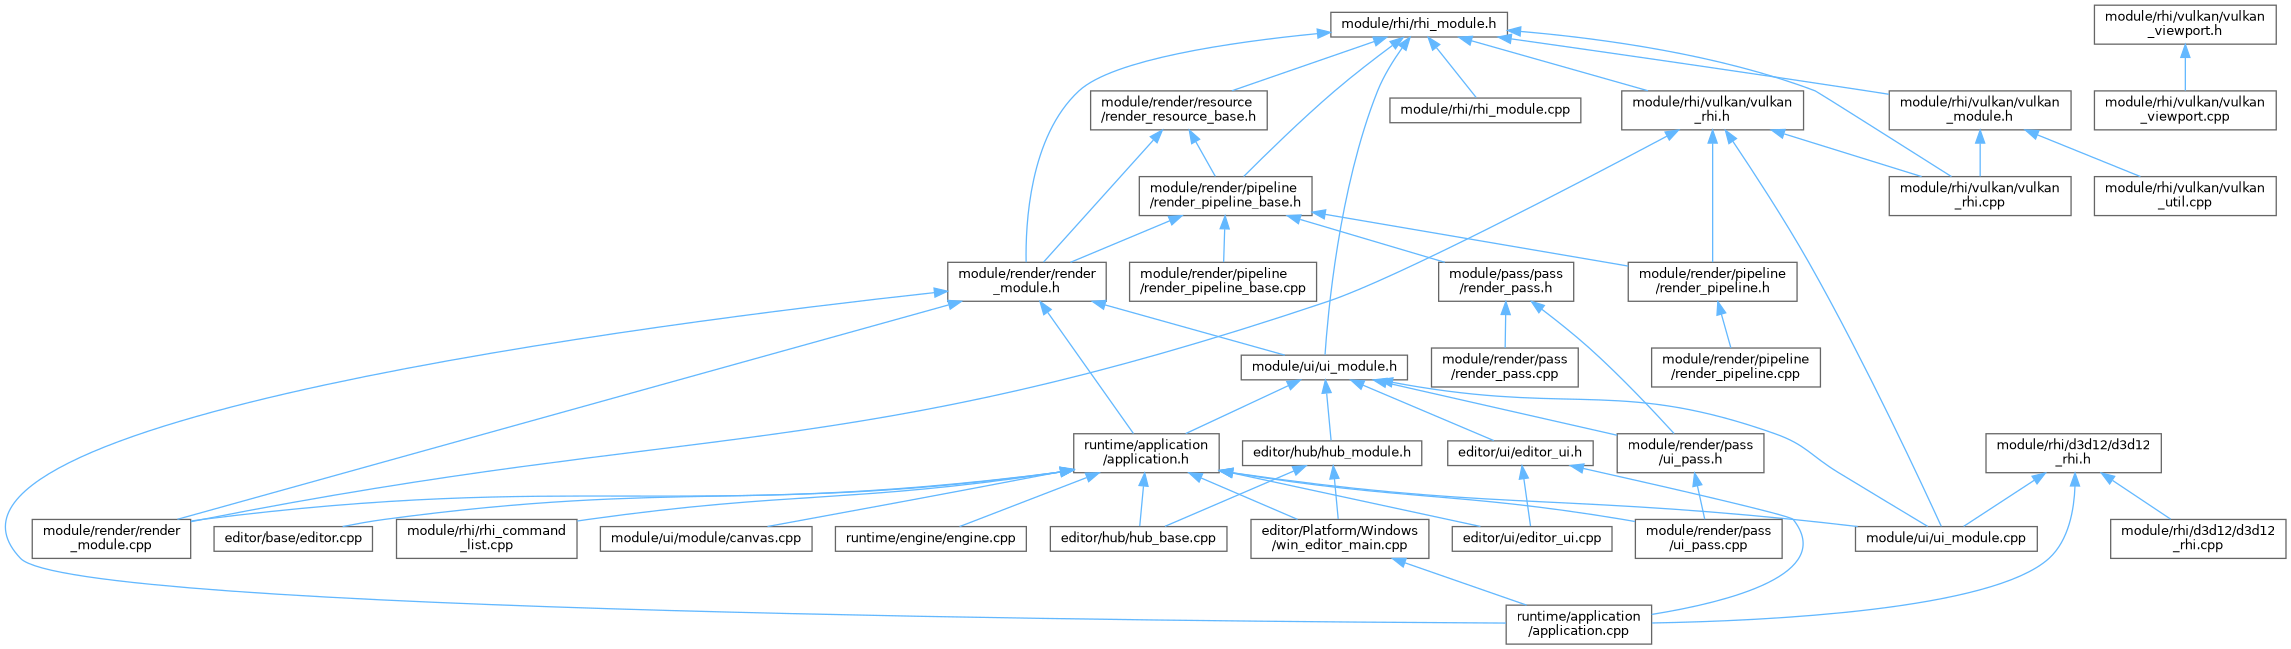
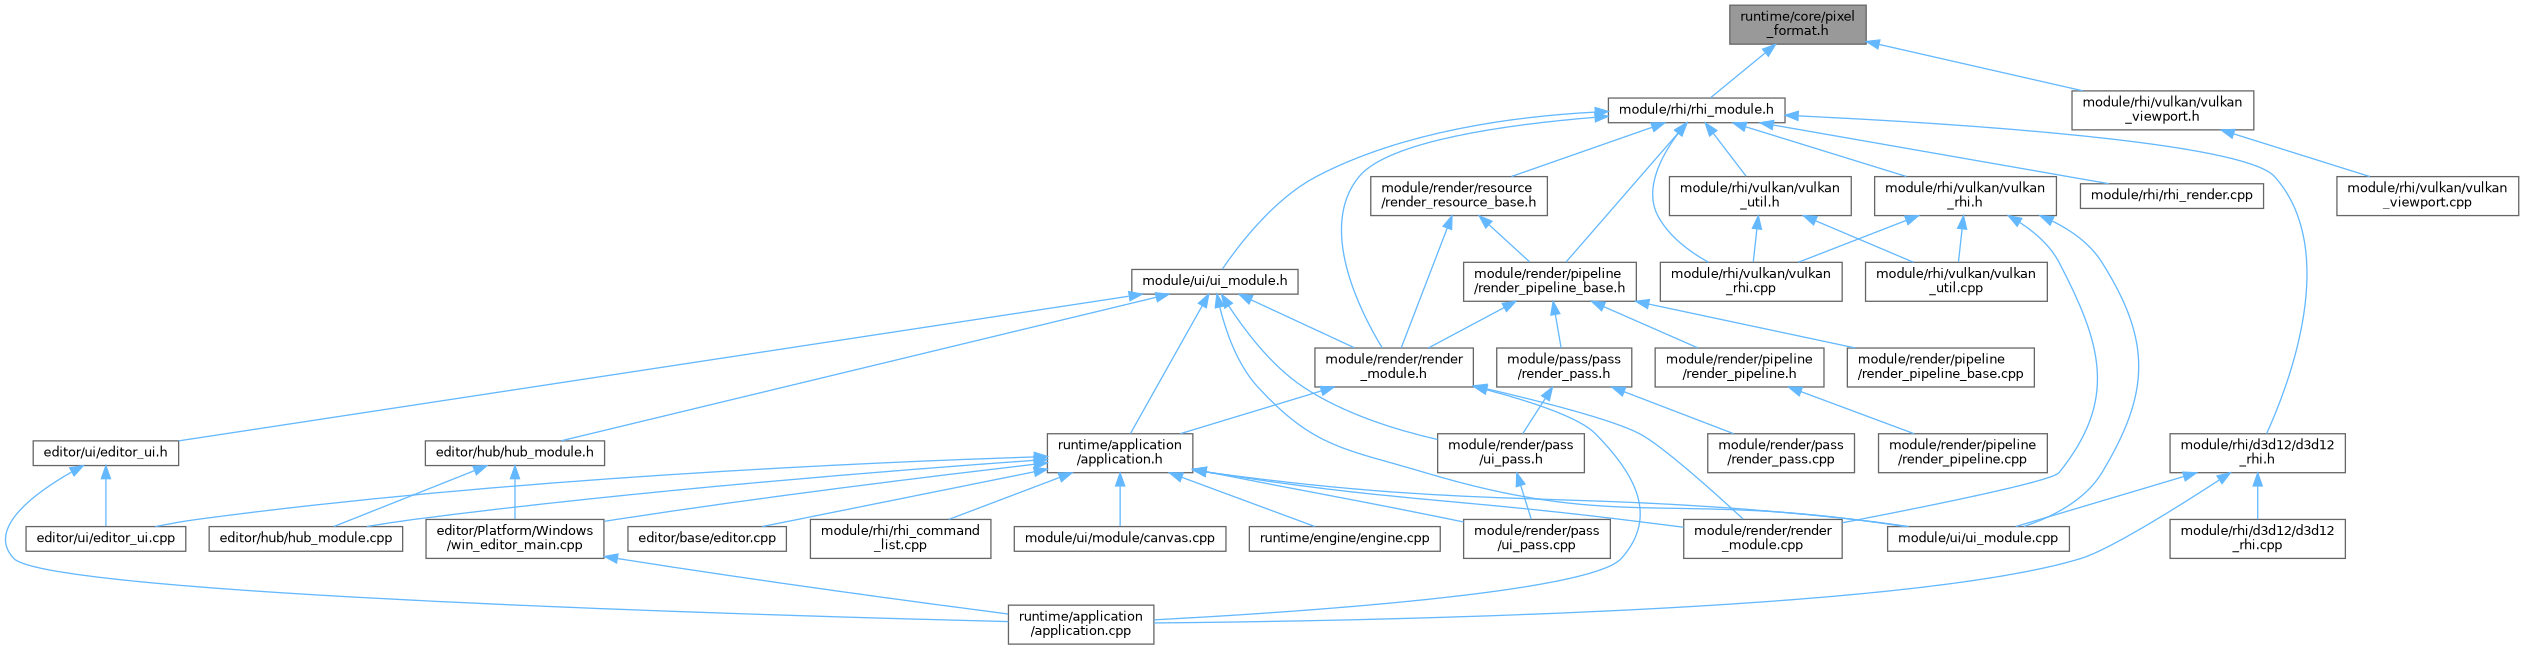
node "runtime/core/pixel _format.h": added
node "module/rhi/rhi_module.cpp": label "module/rhi/rhi_module.cpp" -> "module/rhi/rhi_render.cpp"
node "module/rhi/vulkan/vulkan _module.h": label "module/rhi/vulkan/vulkan _module.h" -> "module/rhi/vulkan/vulkan _util.h"
edge "module/rhi/d3d12/d3d12 _rhi.h" -> "module/rhi/rhi_module.h": added
edge "module/render/pipeline /render_pipeline.h" -> "module/rhi/vulkan/vulkan _rhi.h": now "module/rhi/vulkan/vulkan _util.cpp" -> "module/rhi/vulkan/vulkan _rhi.h"
edge "module/ui/ui_module.h" -> "module/render/render _module.h": reversed
node "editor/hub/hub_base.cpp": label "editor/hub/hub_base.cpp" -> "editor/hub/hub_module.cpp"
